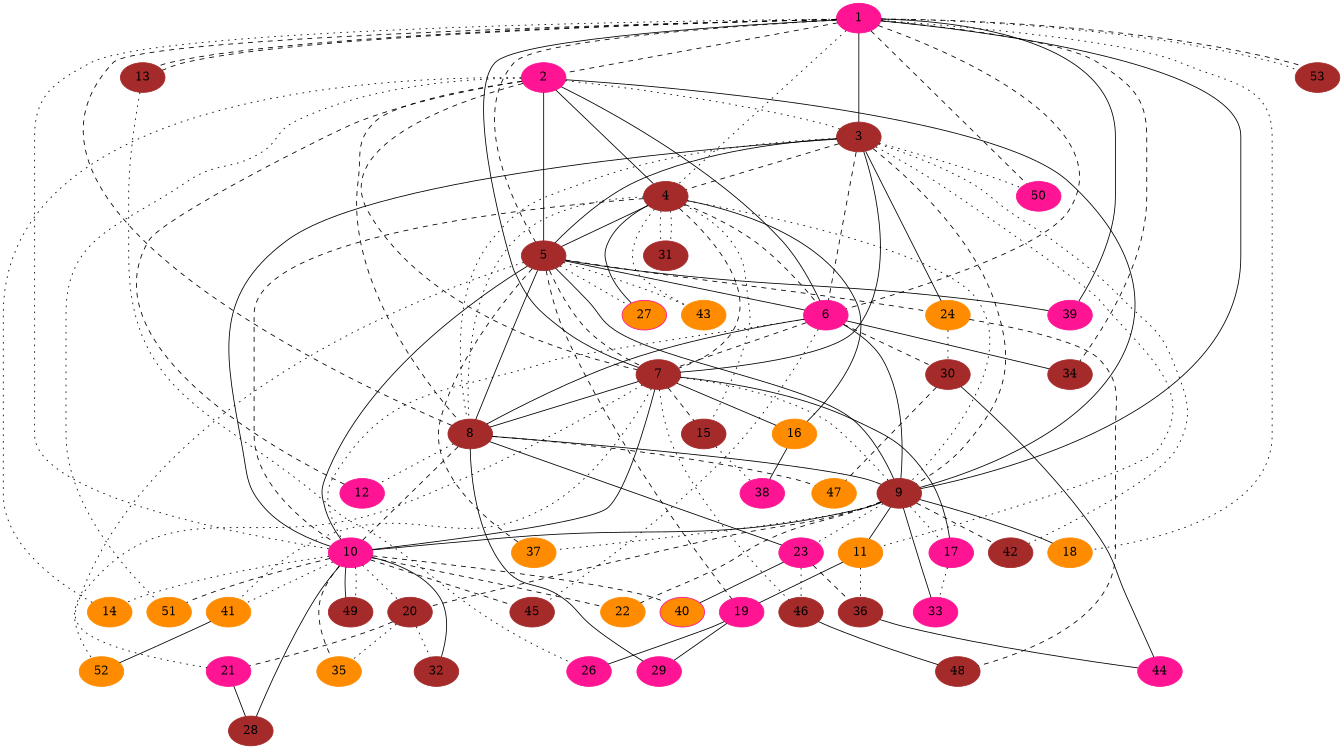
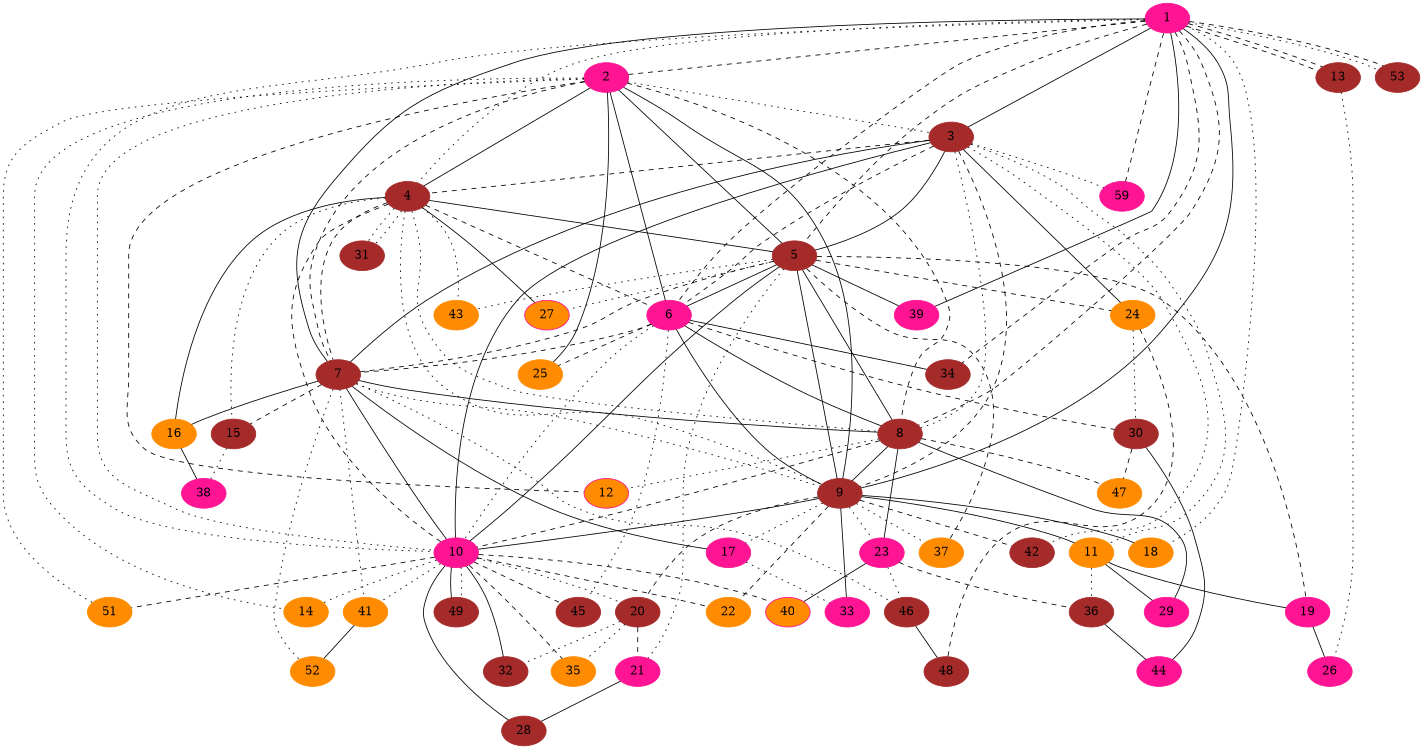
node "50": label "50" -> "59"
edge "2" -- "10": added
node "25": added
node "12": fillcolor deeppink -> darkorange
edge "19" -- "29": now "11" -- "29"
